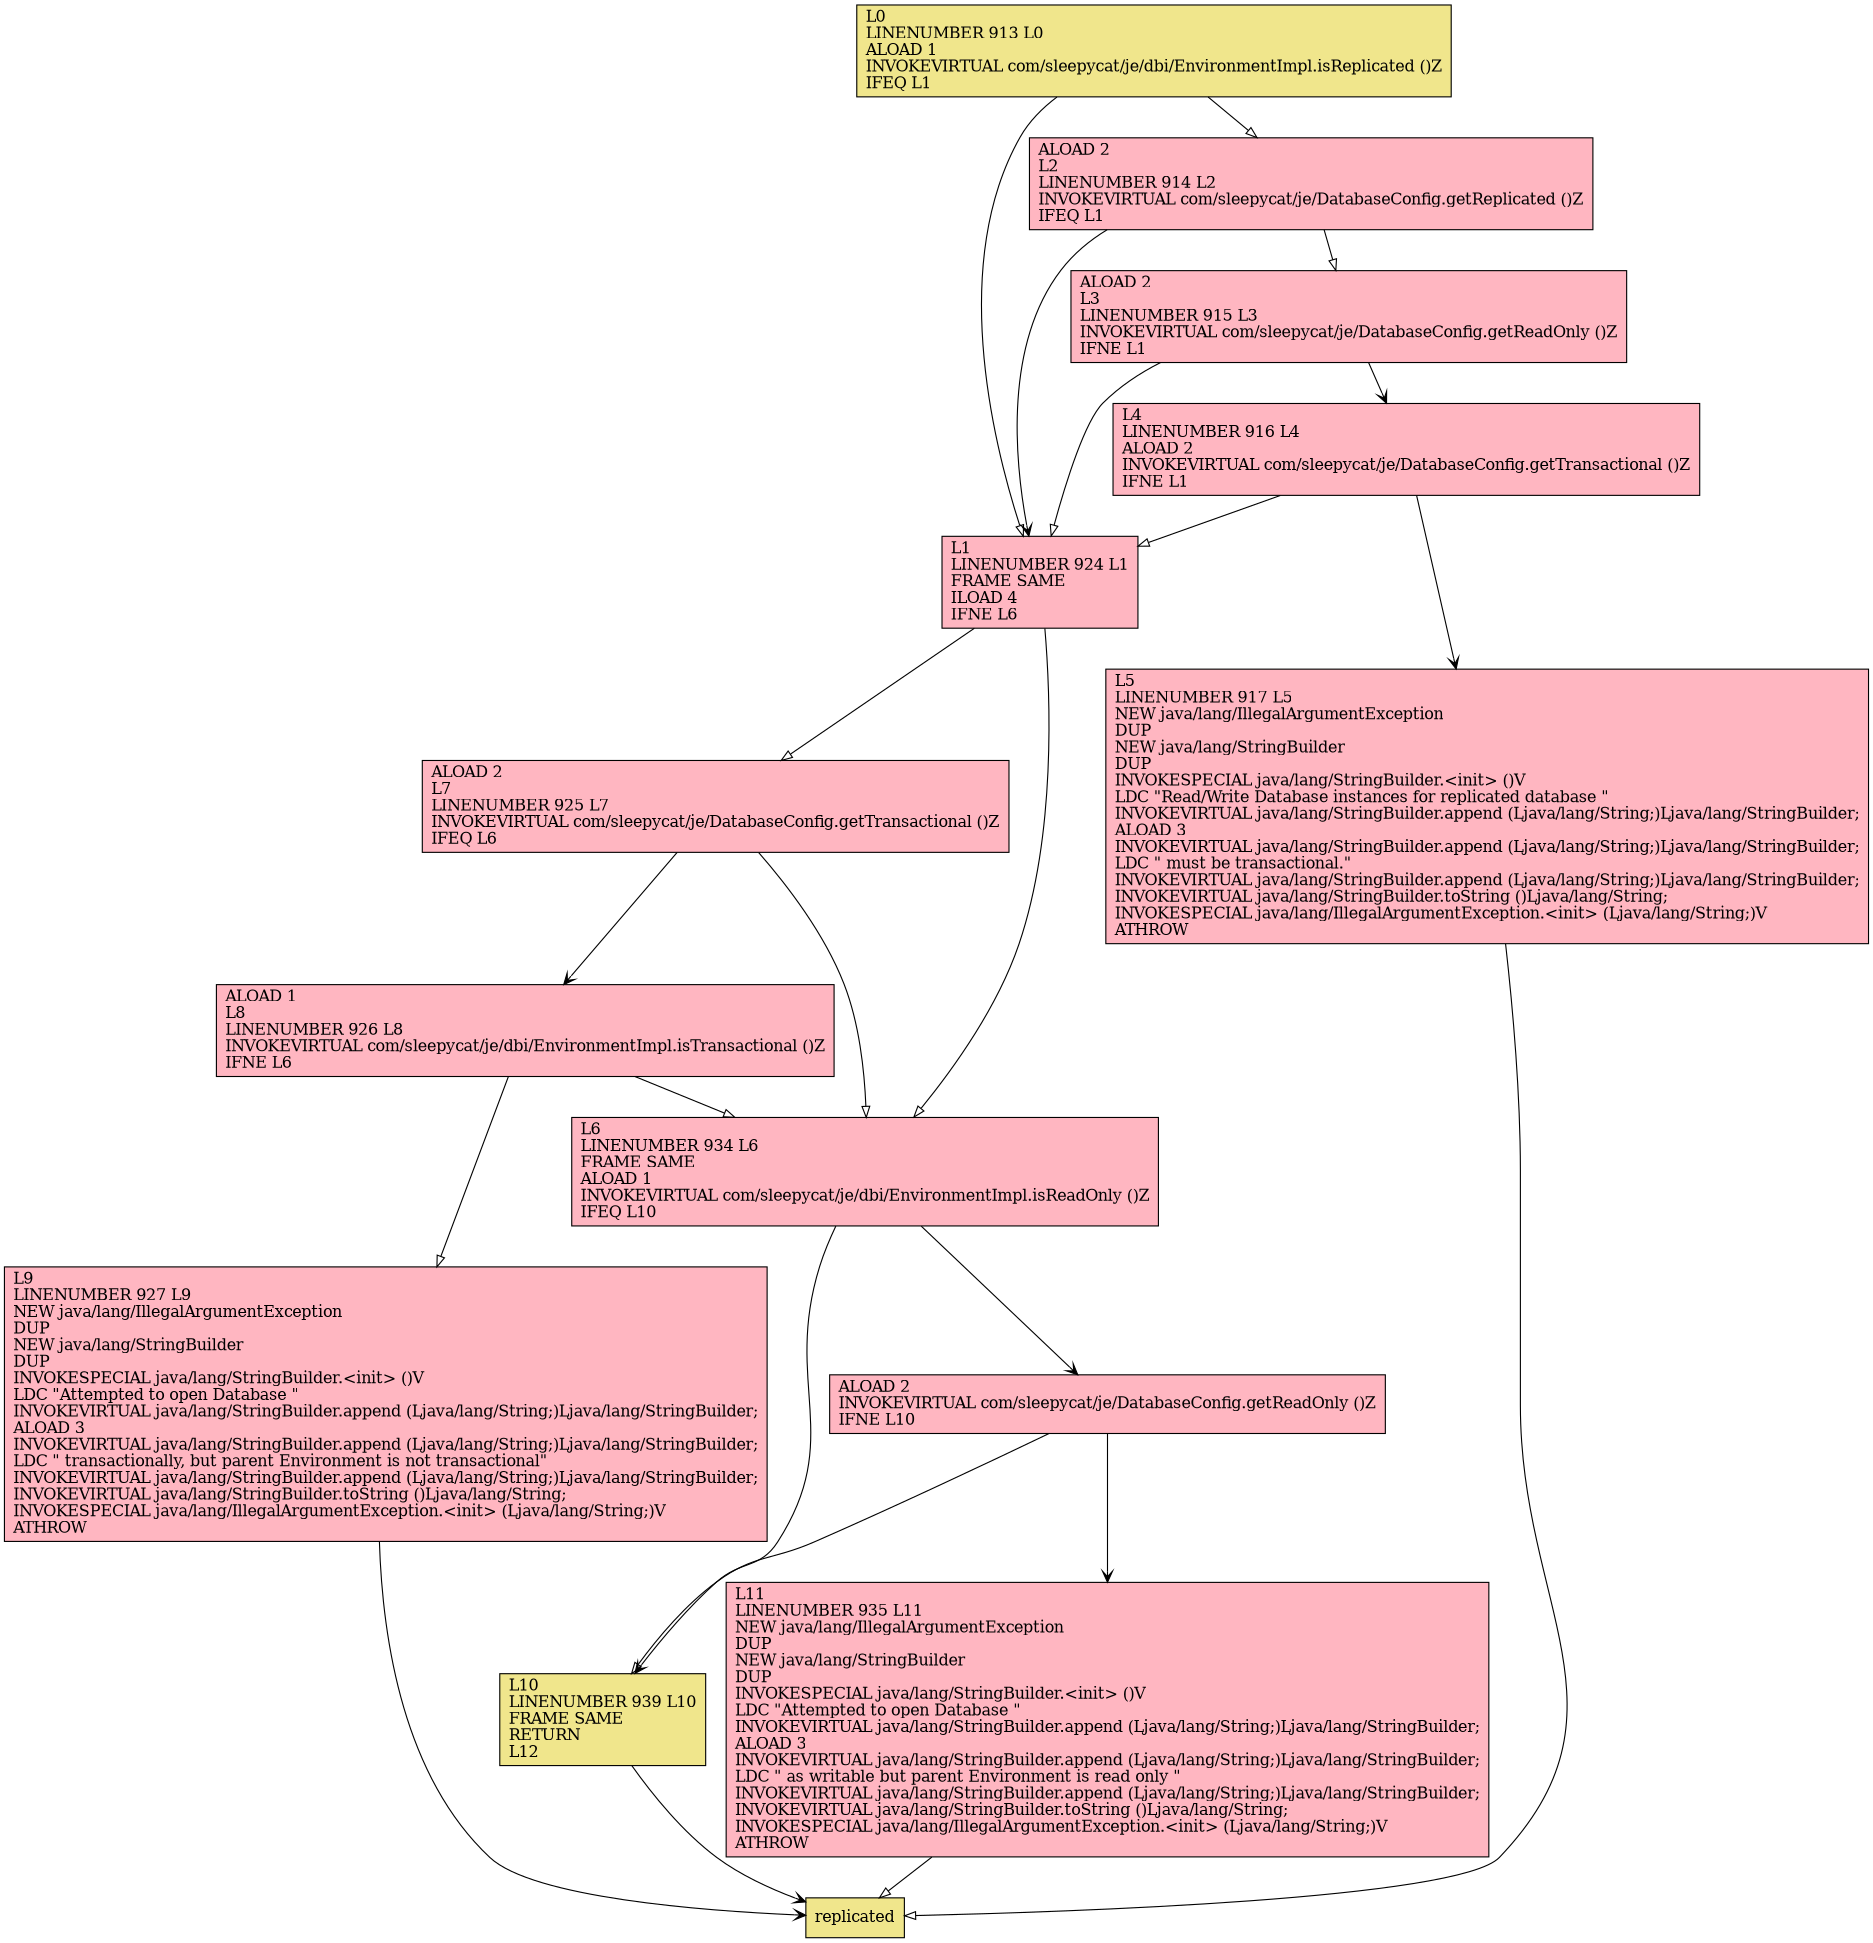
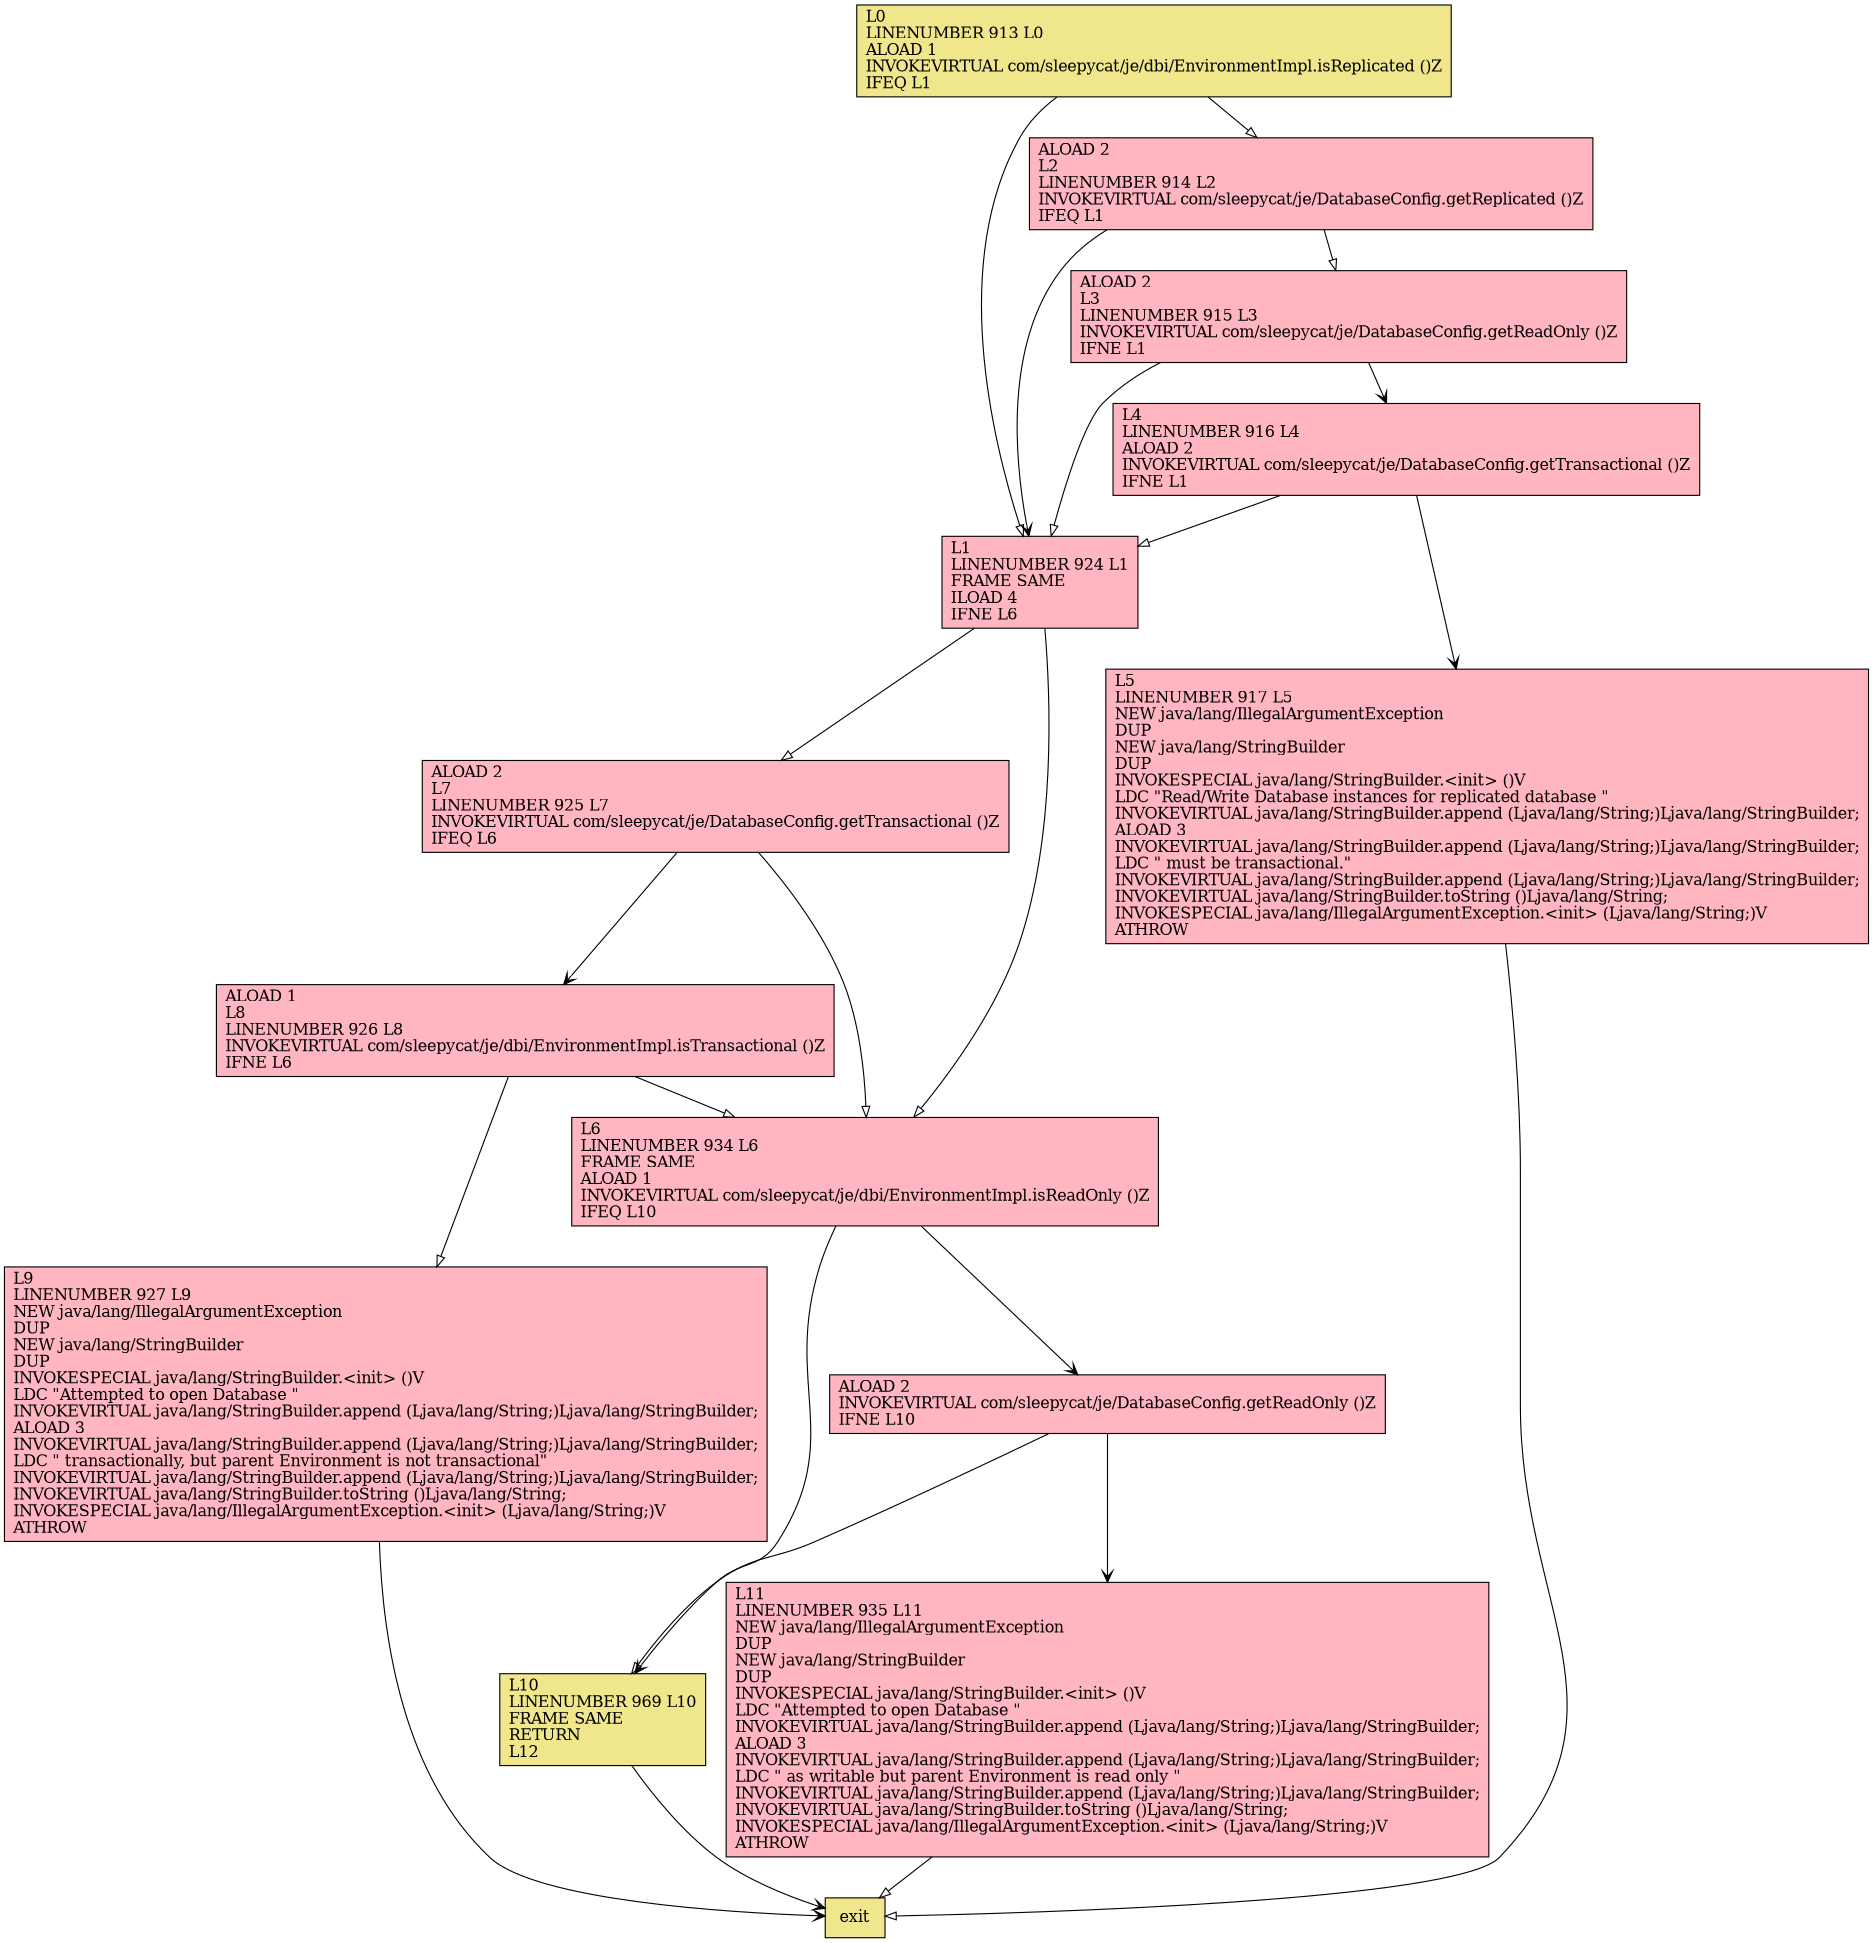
node "L10 LINENUMBER 939 L10 FRAME SAME RETURN L12": label "L10 LINENUMBER 939 L10 FRAME SAME RETURN L12" -> "L10 LINENUMBER 969 L10 FRAME SAME RETURN L12"
node "replicated": label "replicated" -> "exit"
